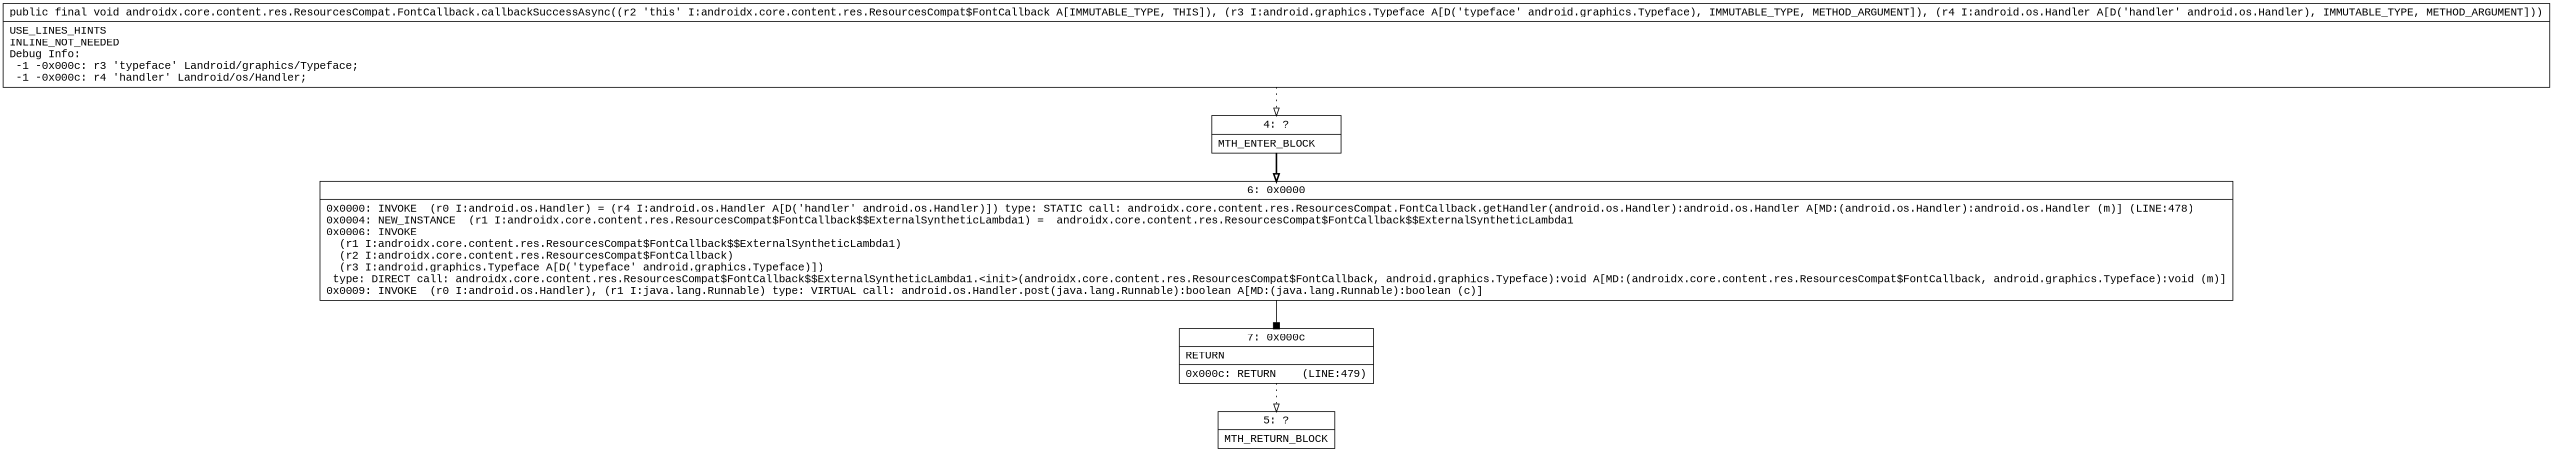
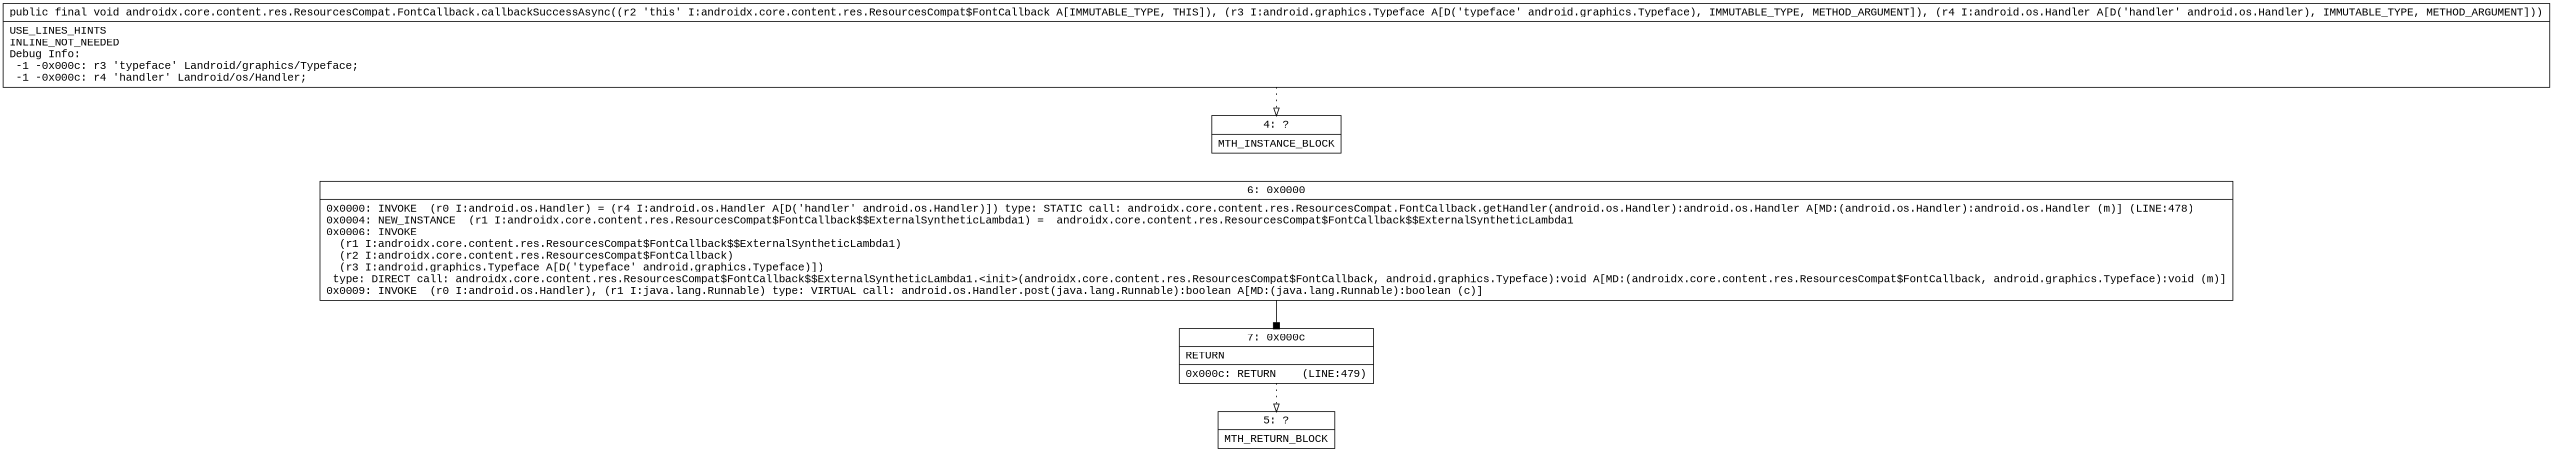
node "4: ?": text "MTH_ENTER_BLOCK" -> "MTH_INSTANCE_BLOCK"
edge "4: ?" -> "6: 0x0000": removed
